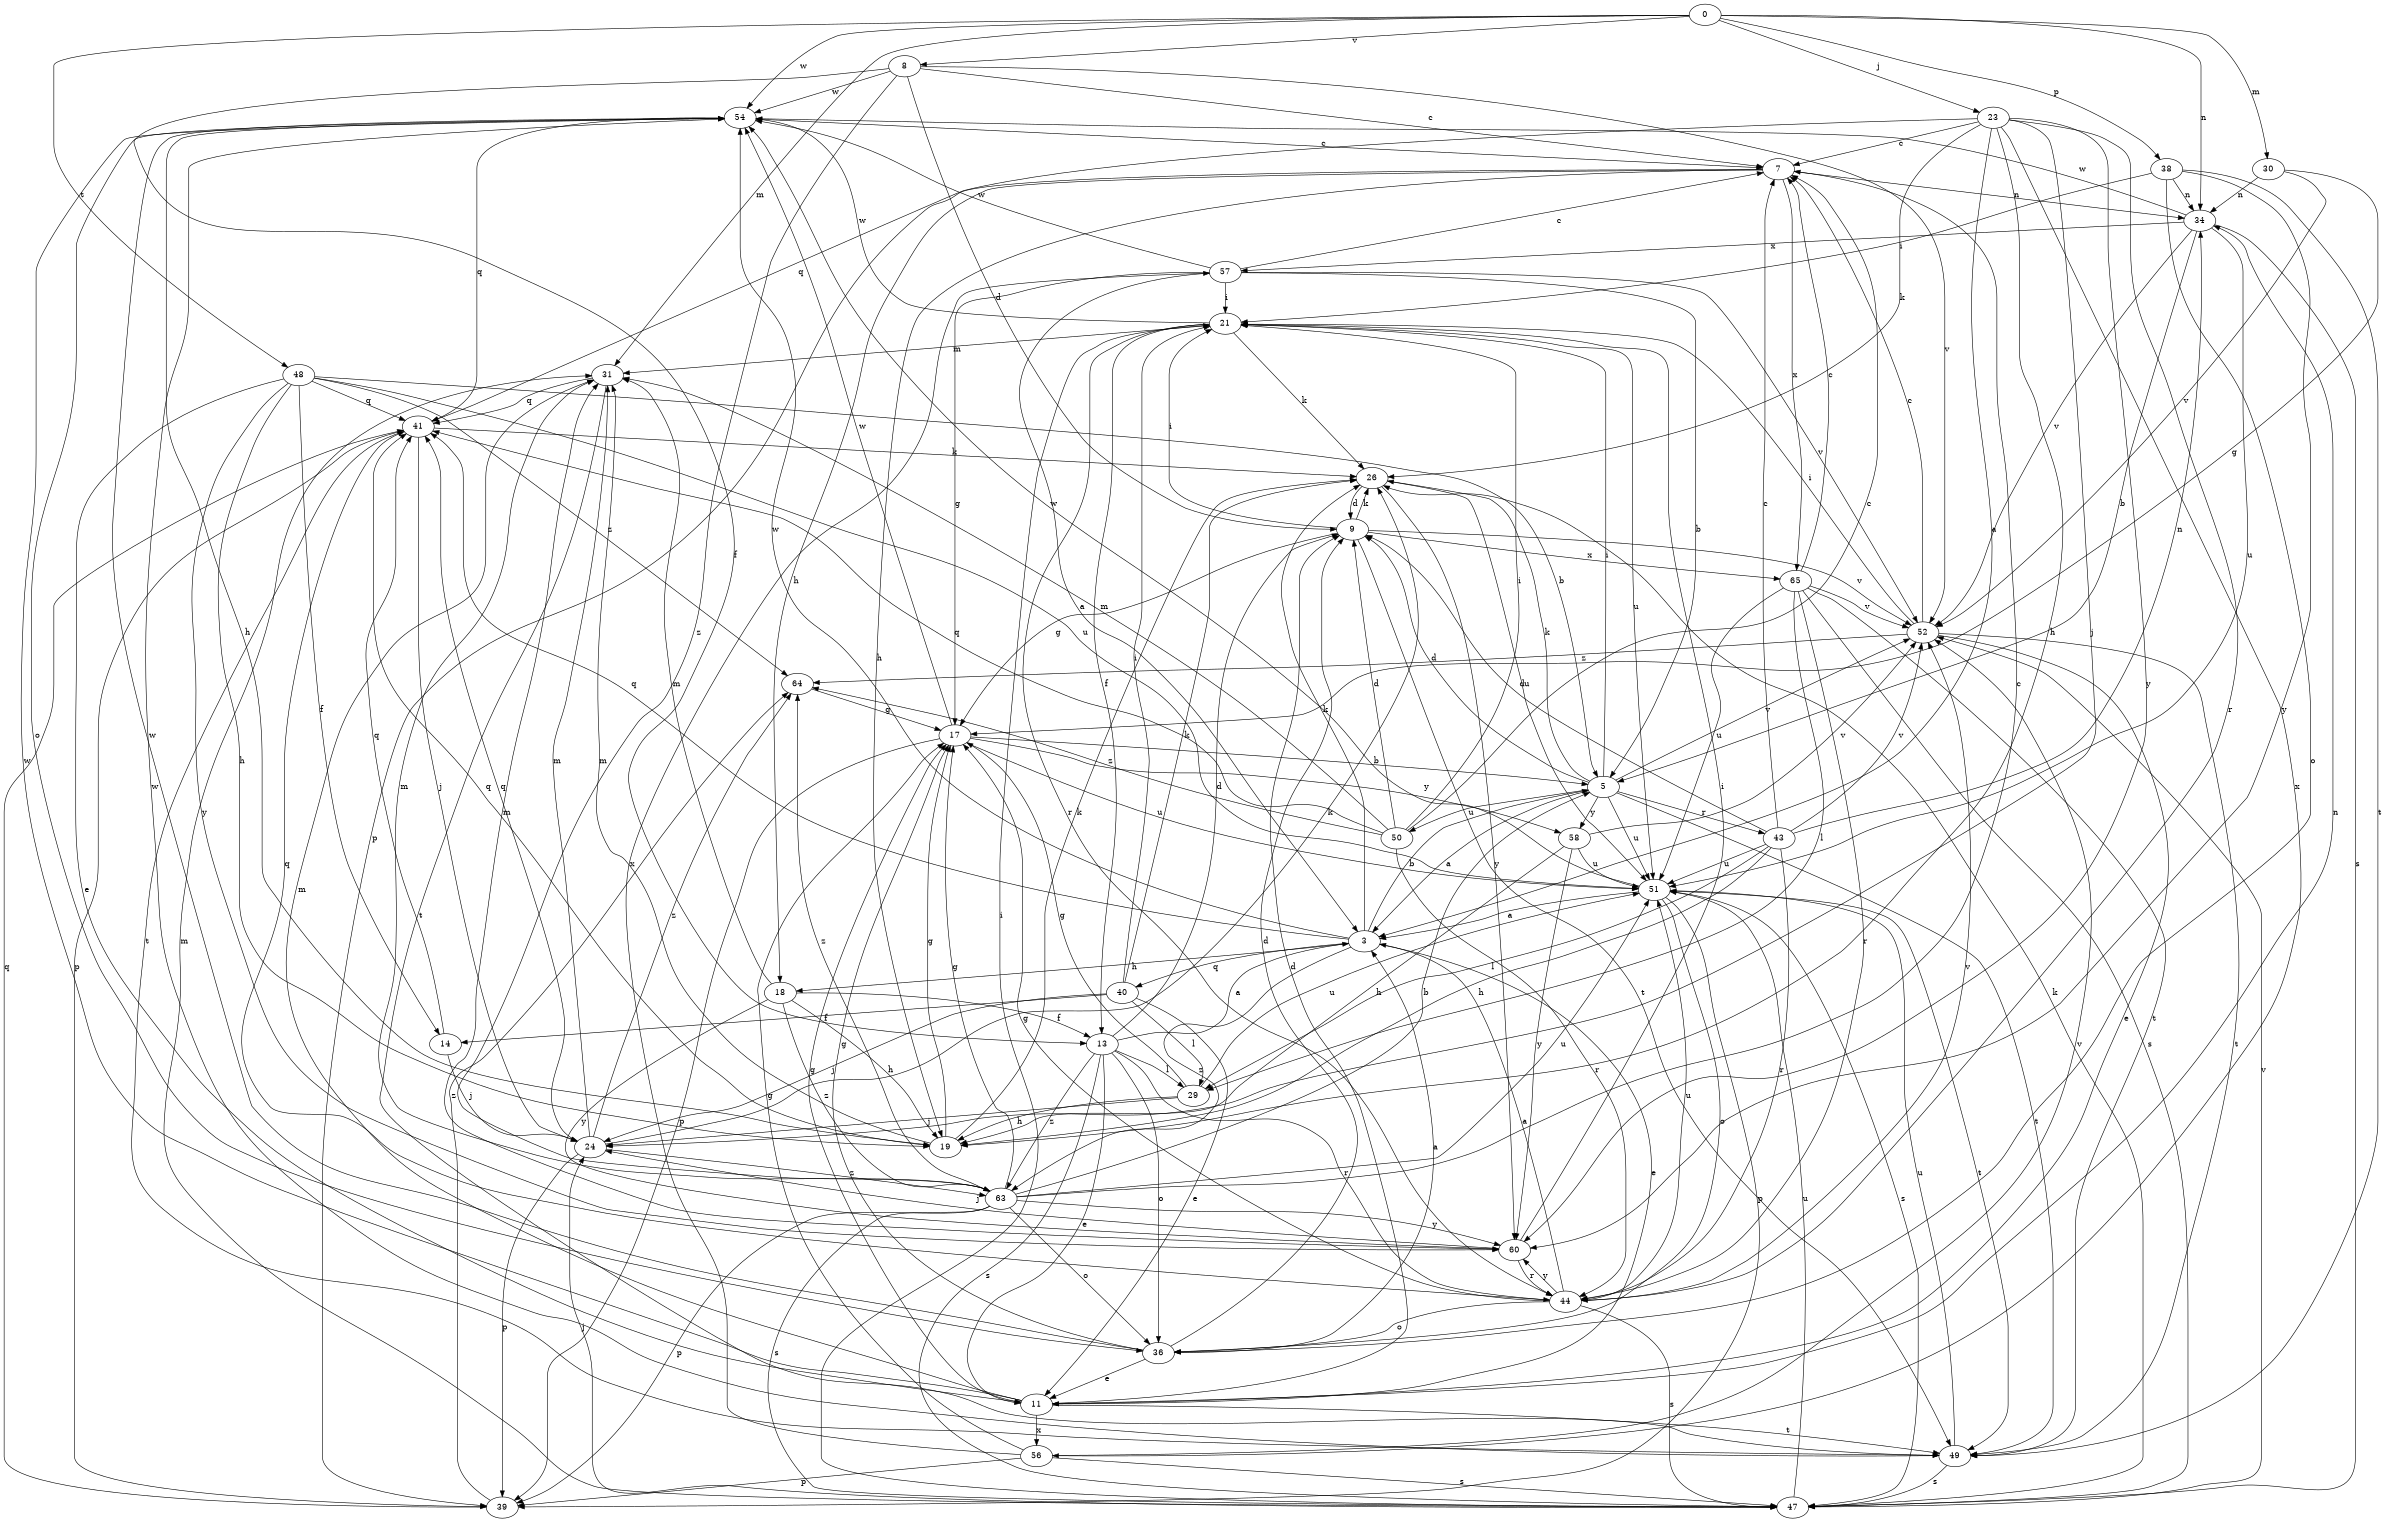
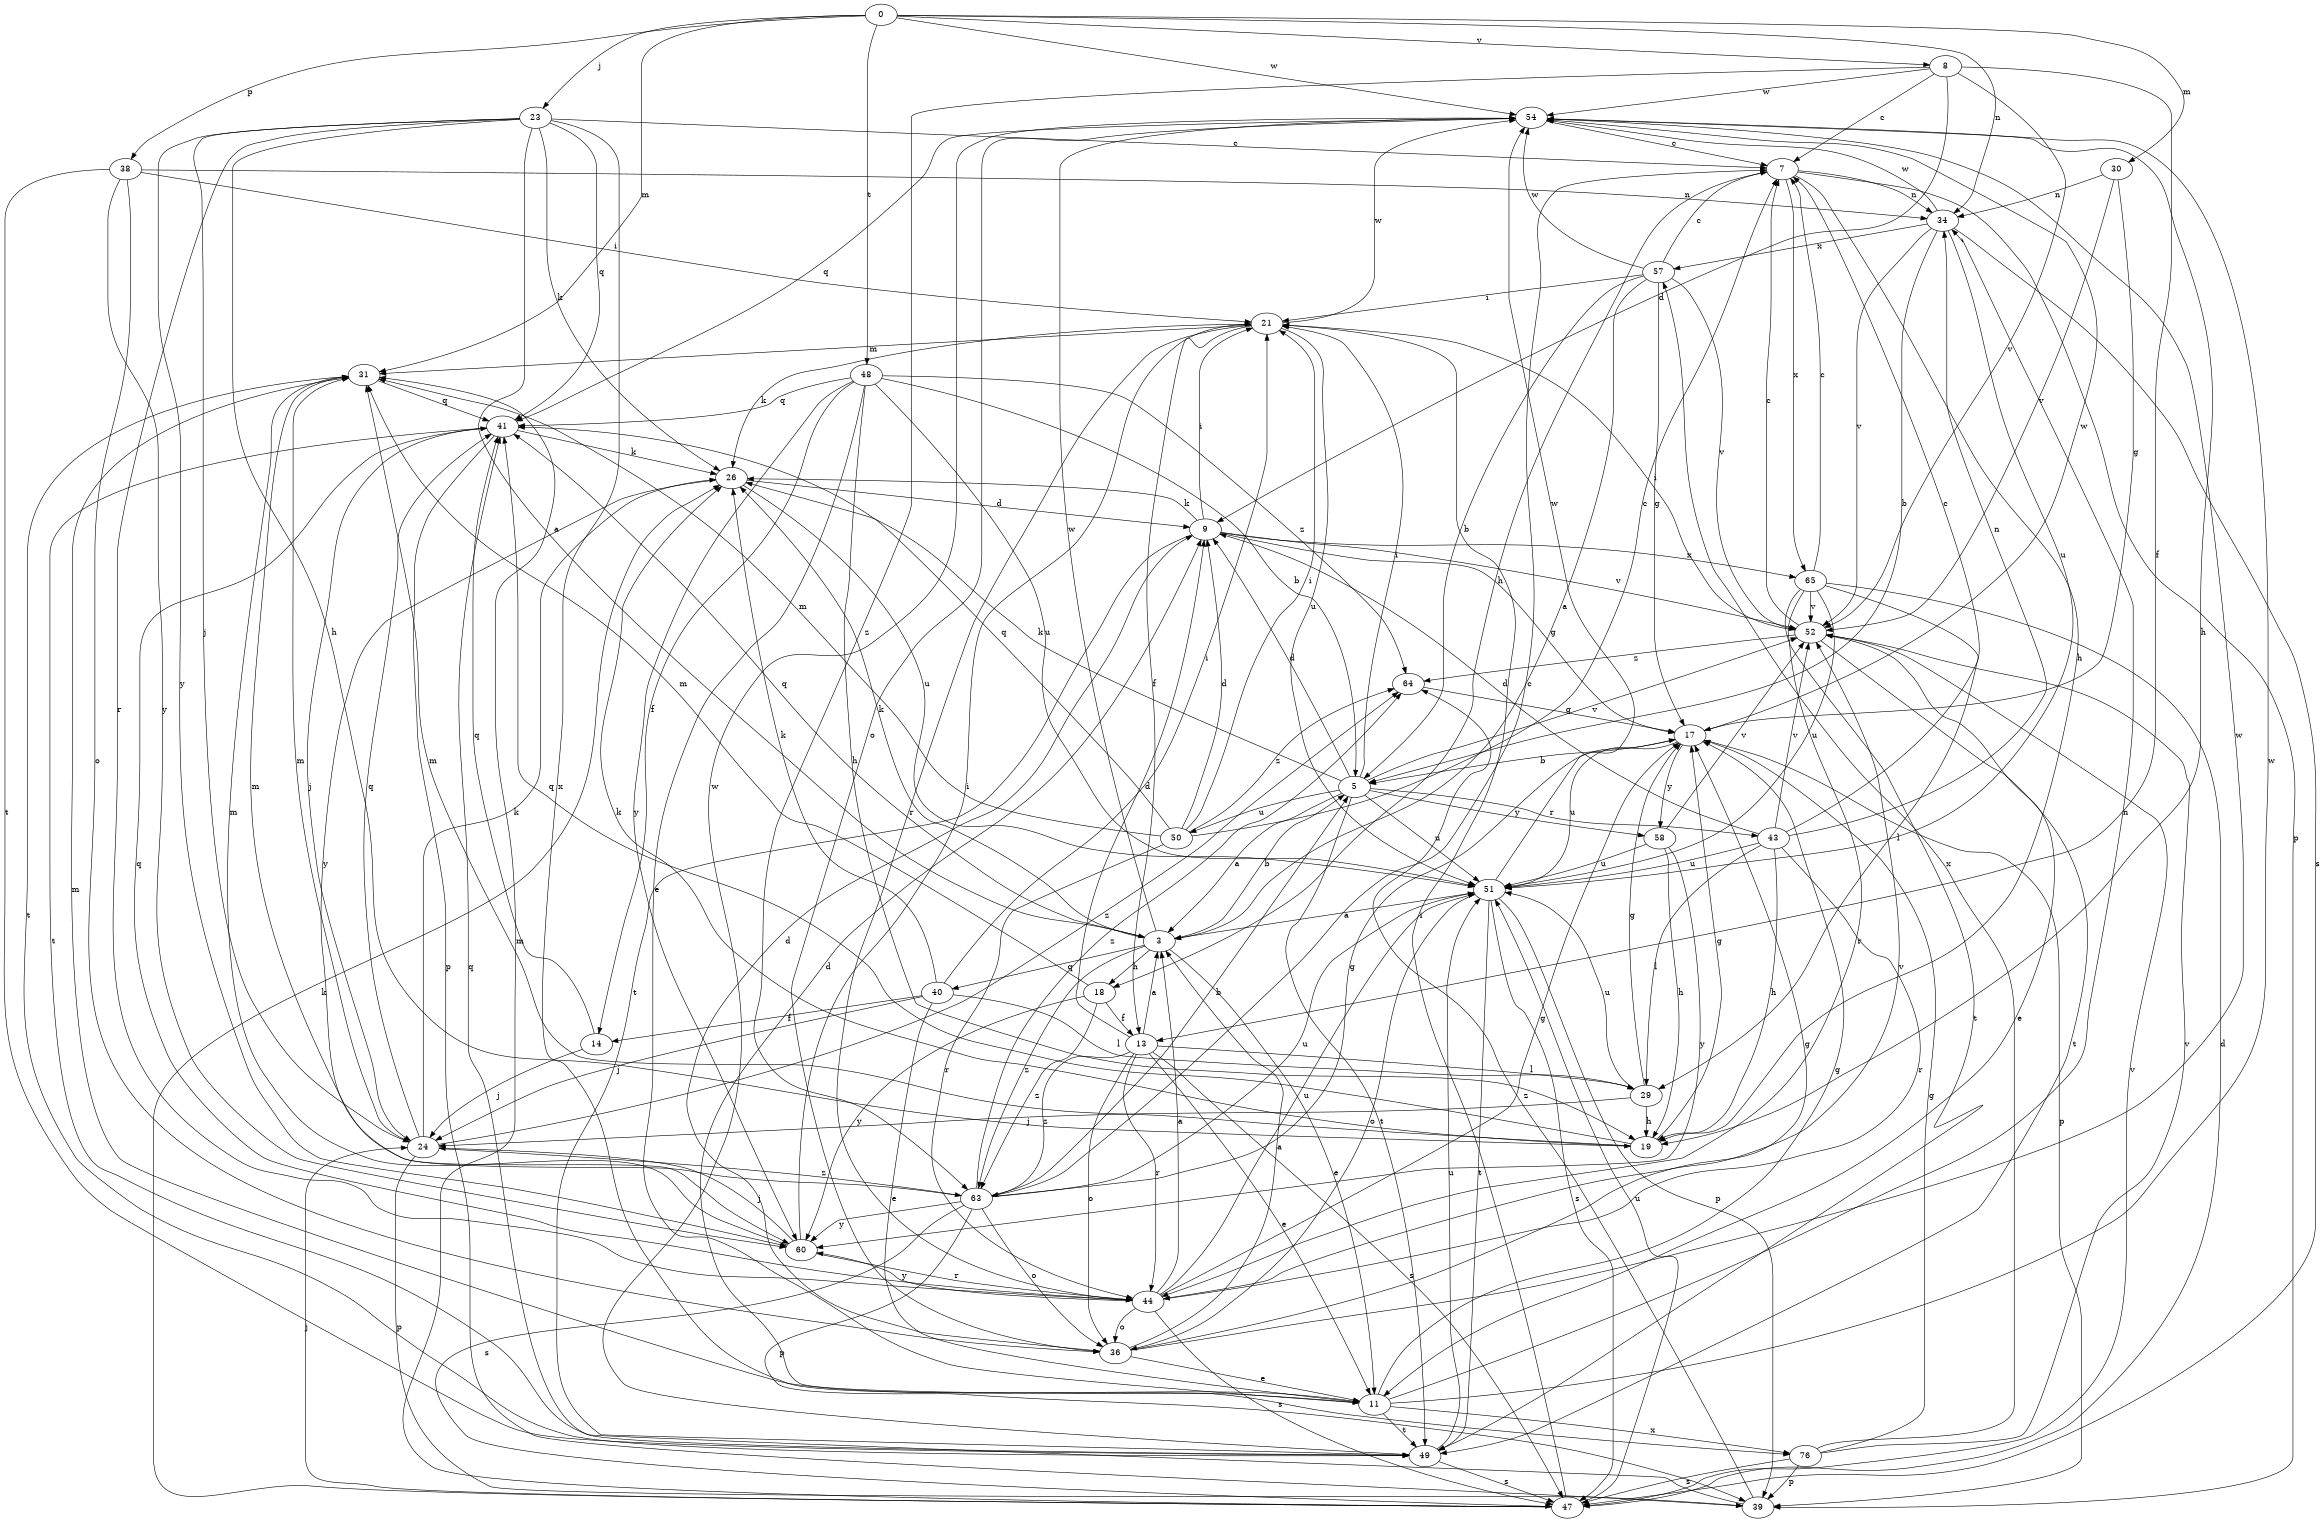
edge "65" -> "47": label "s" -> "d"
edge "18" -> "19": removed, label "h"
node "56": label "56" -> "76"
